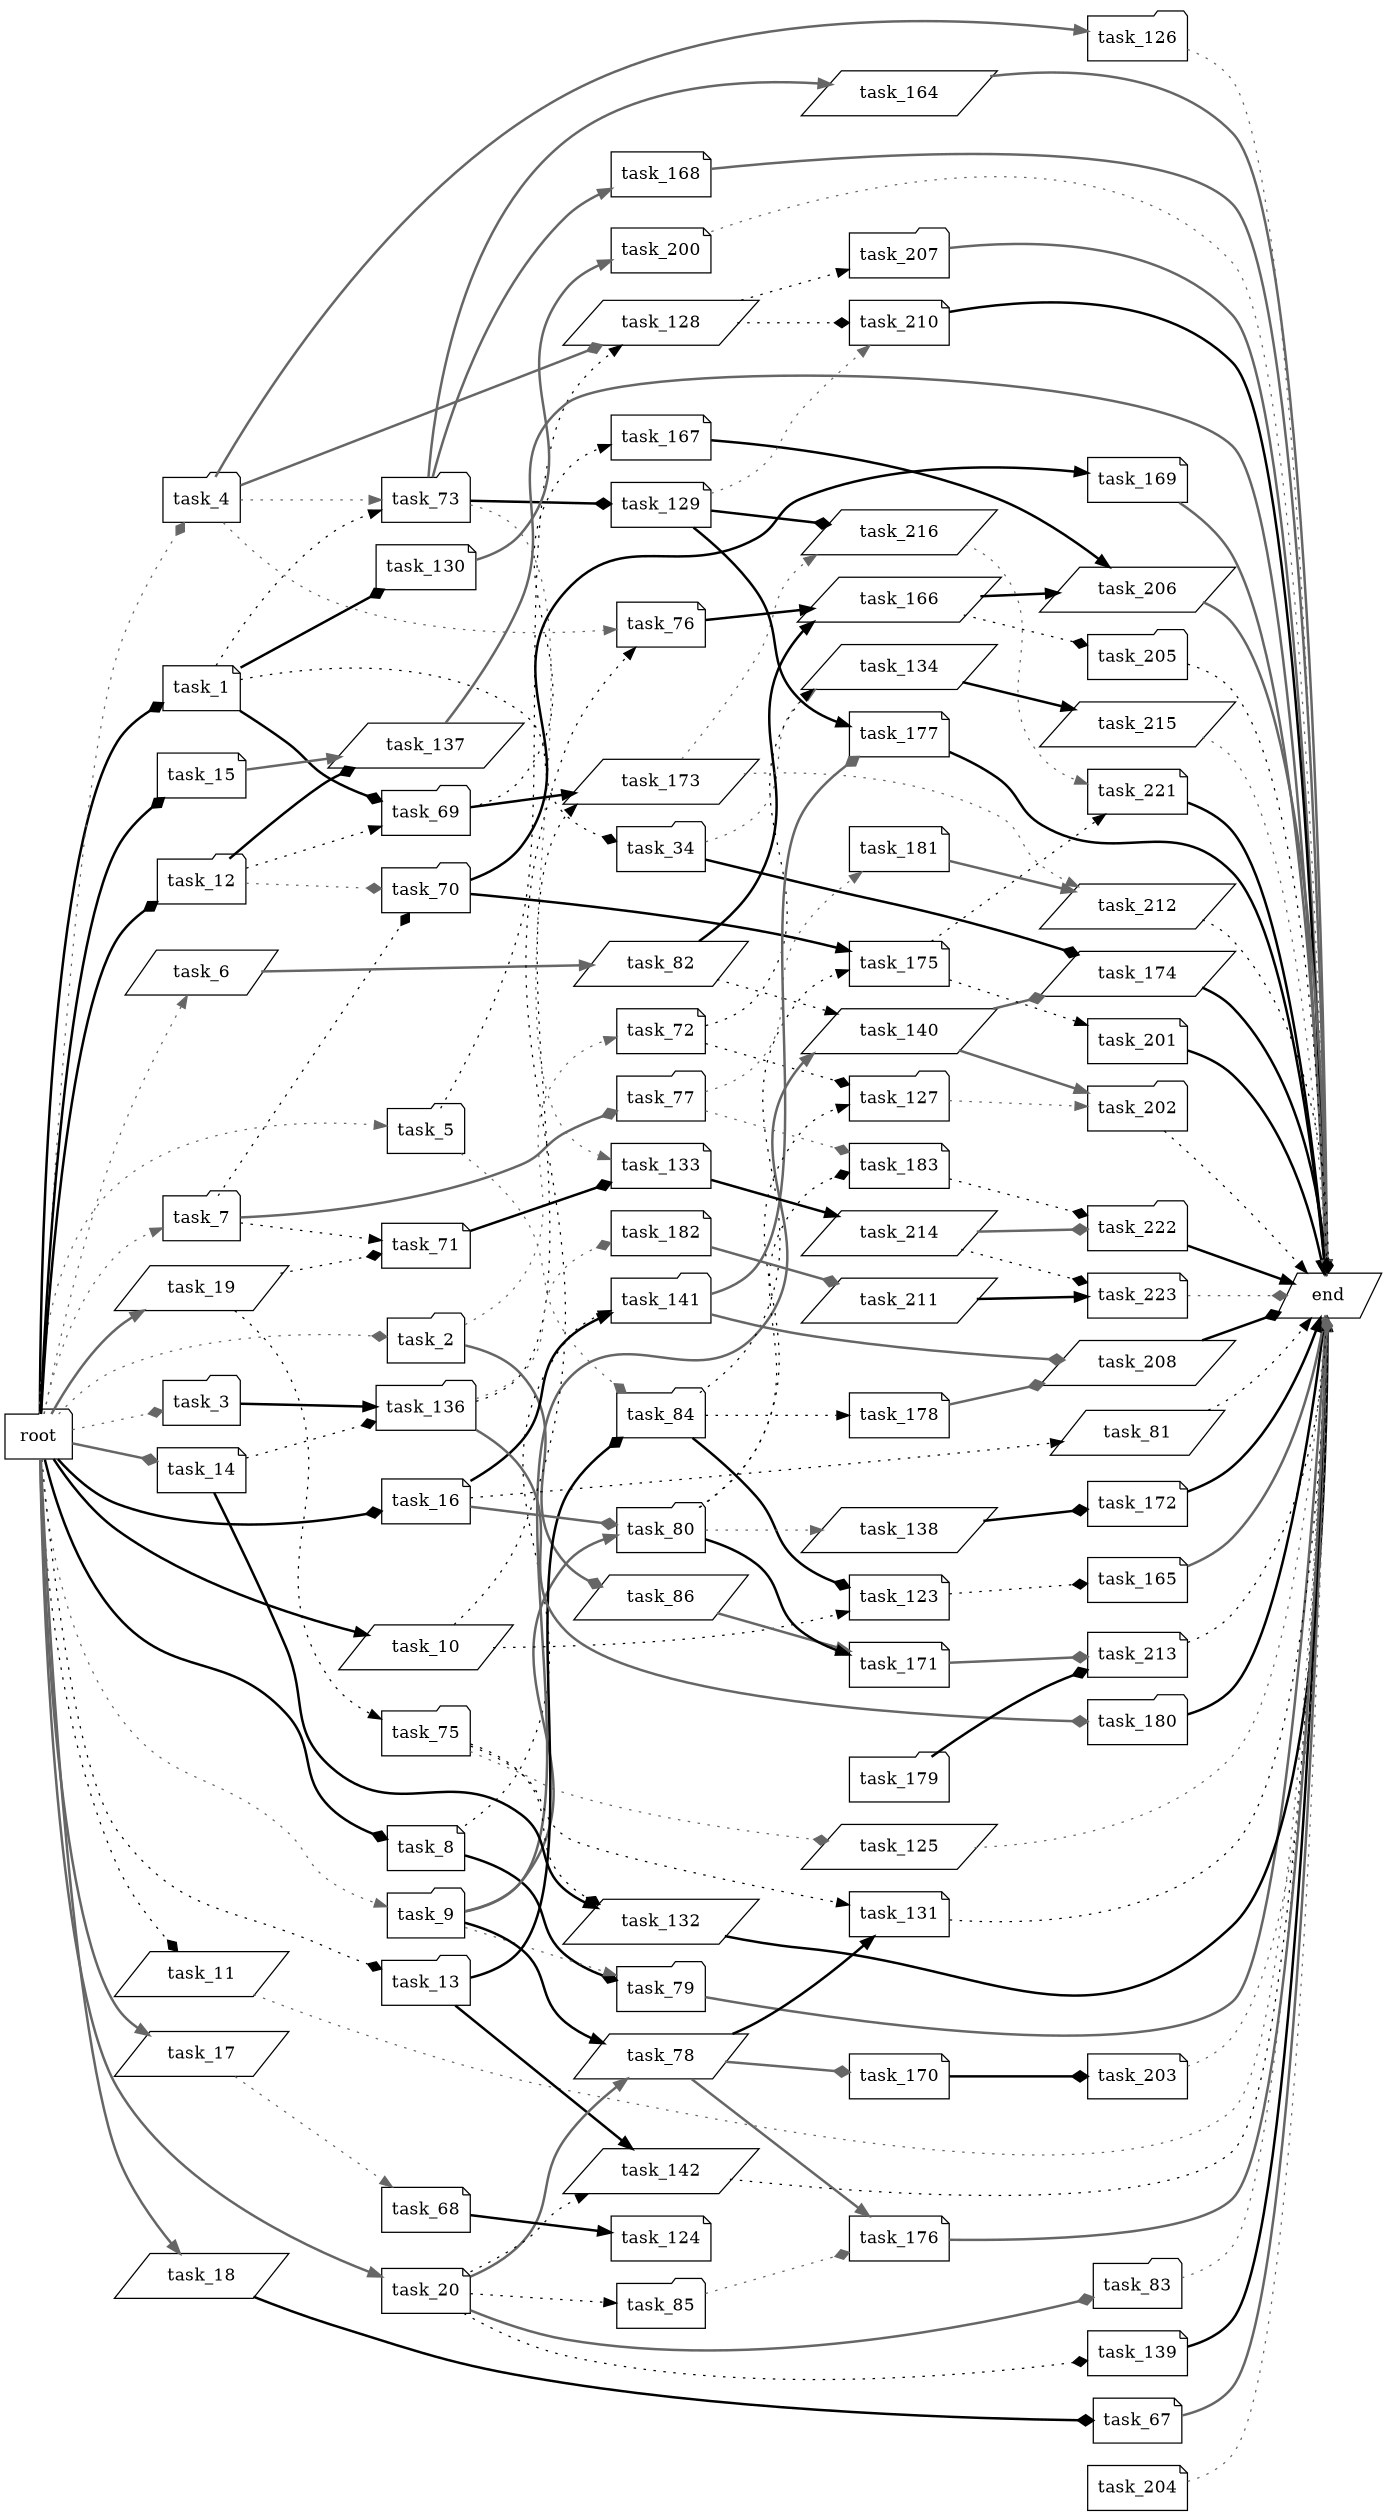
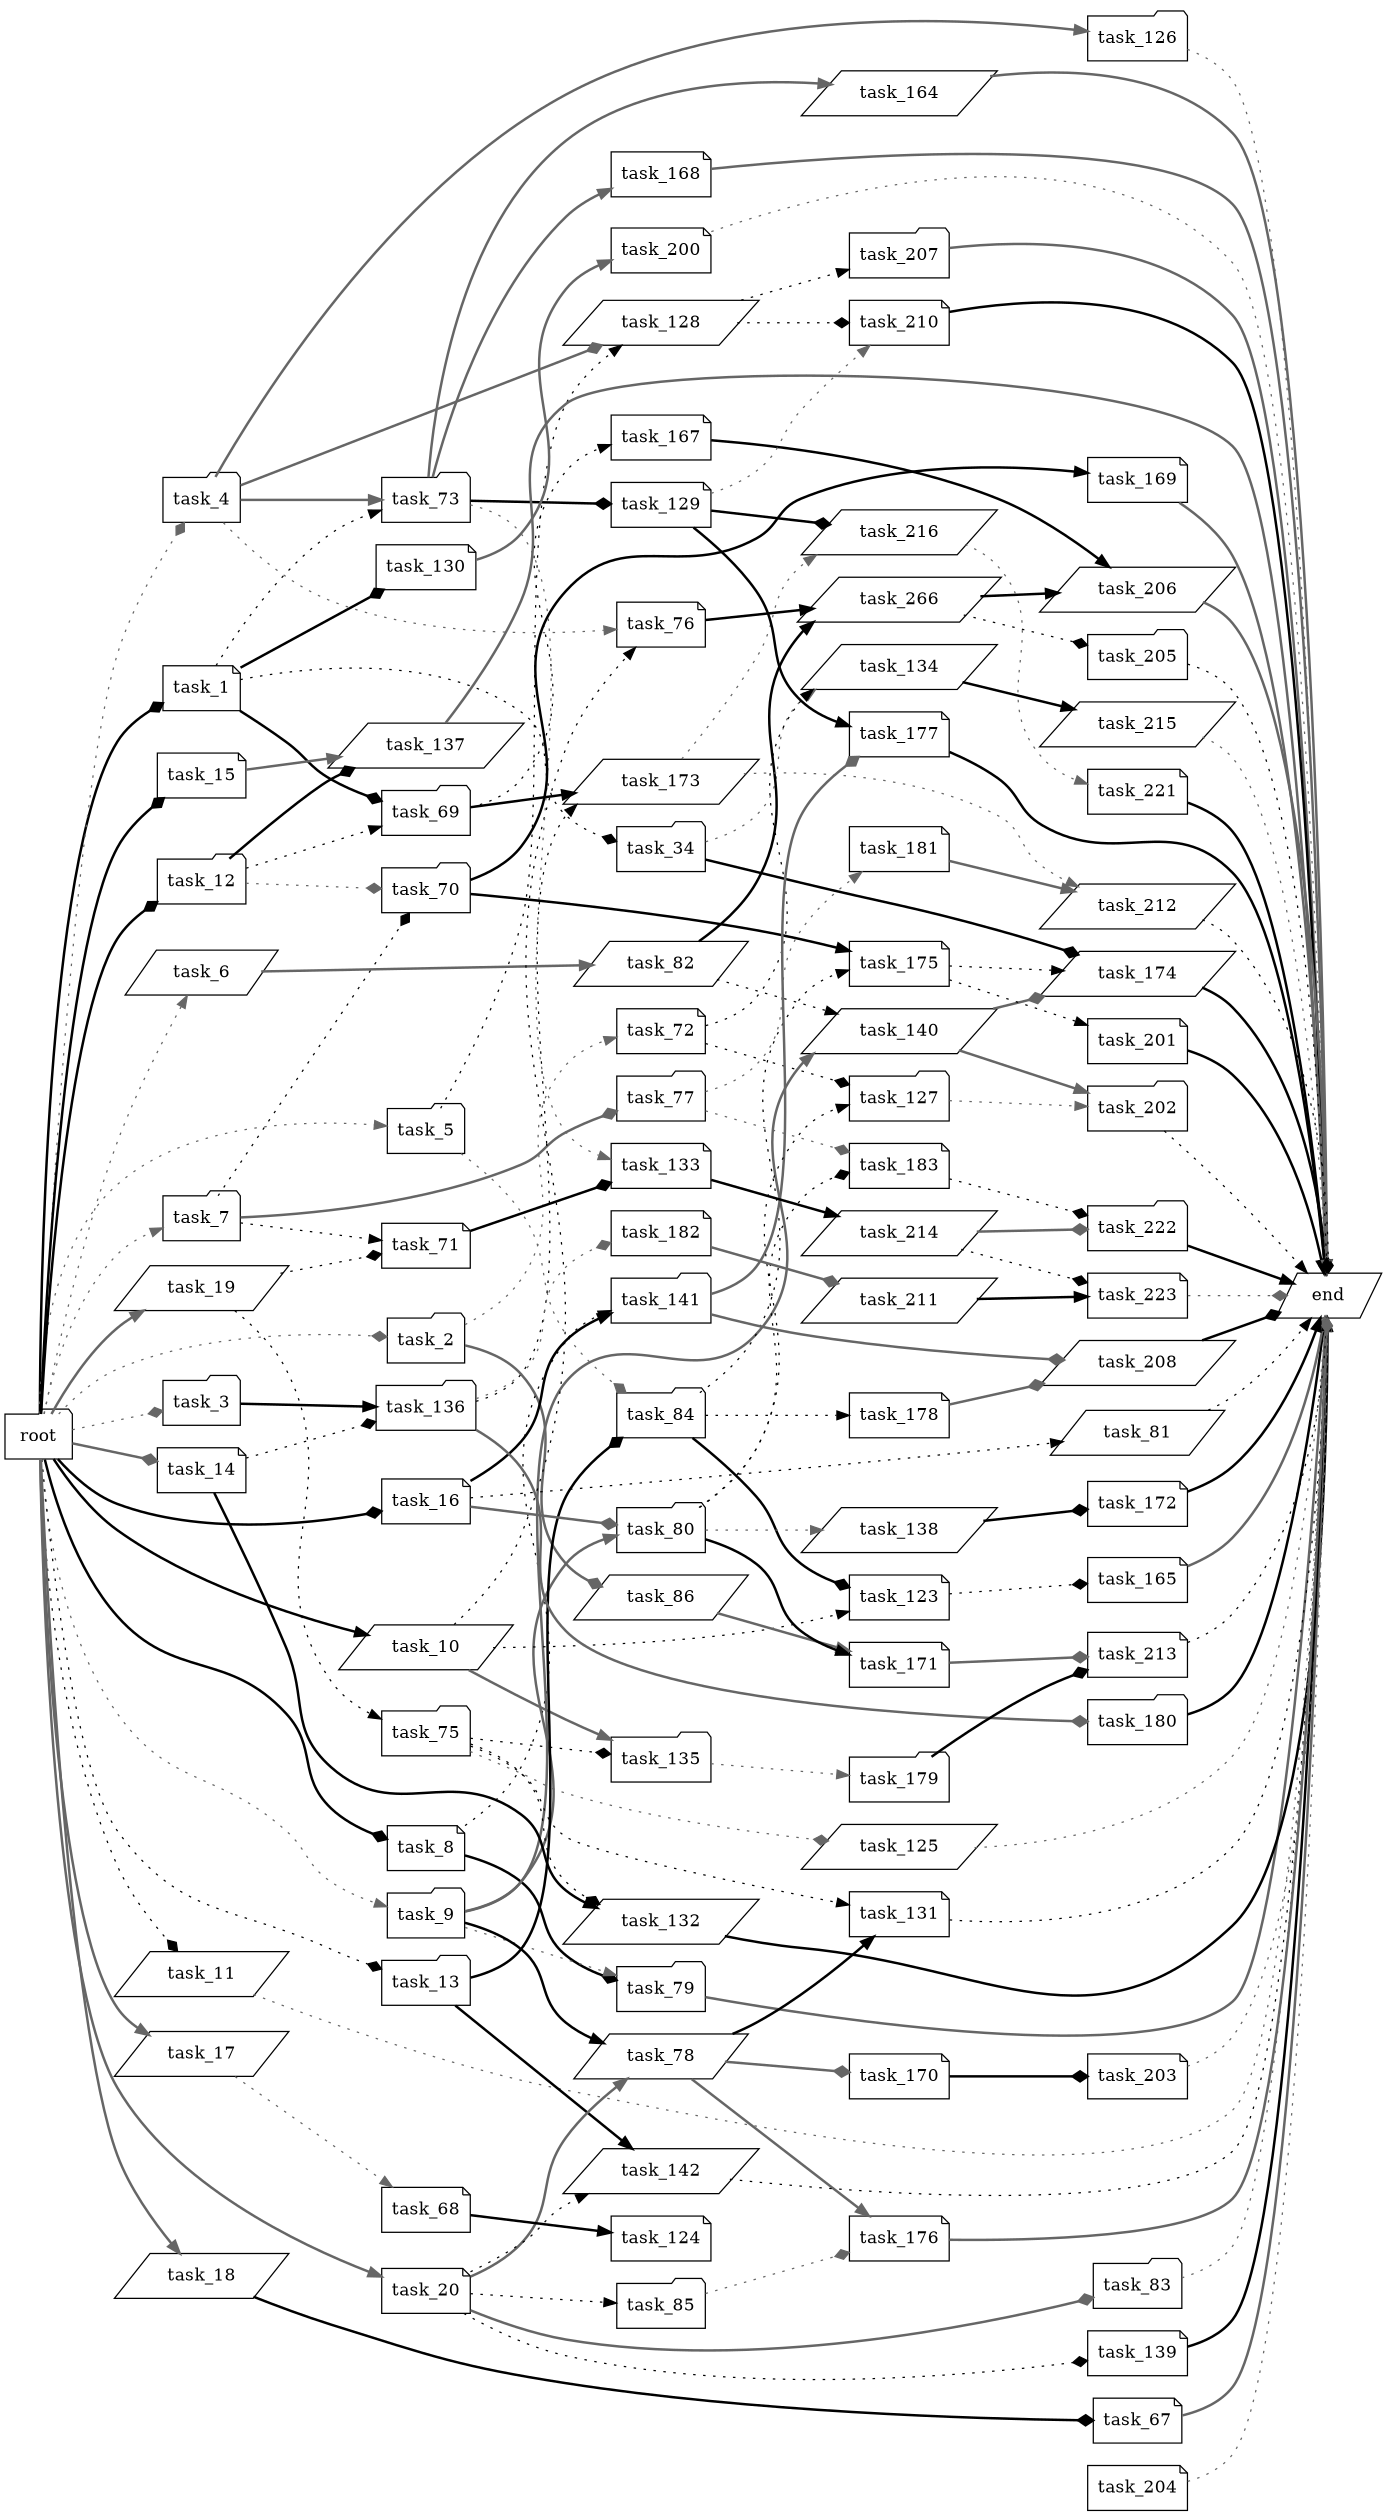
edge "task_4" -> "task_73": style dotted -> bold
node "task_166": label "task_166" -> "task_266"
edge "task_175" -> "task_221": now "task_175" -> "task_174"
node "task_135": added
